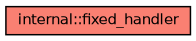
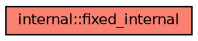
node "internal::fixed_handler": label "internal::fixed_handler" -> "internal::fixed_internal"
